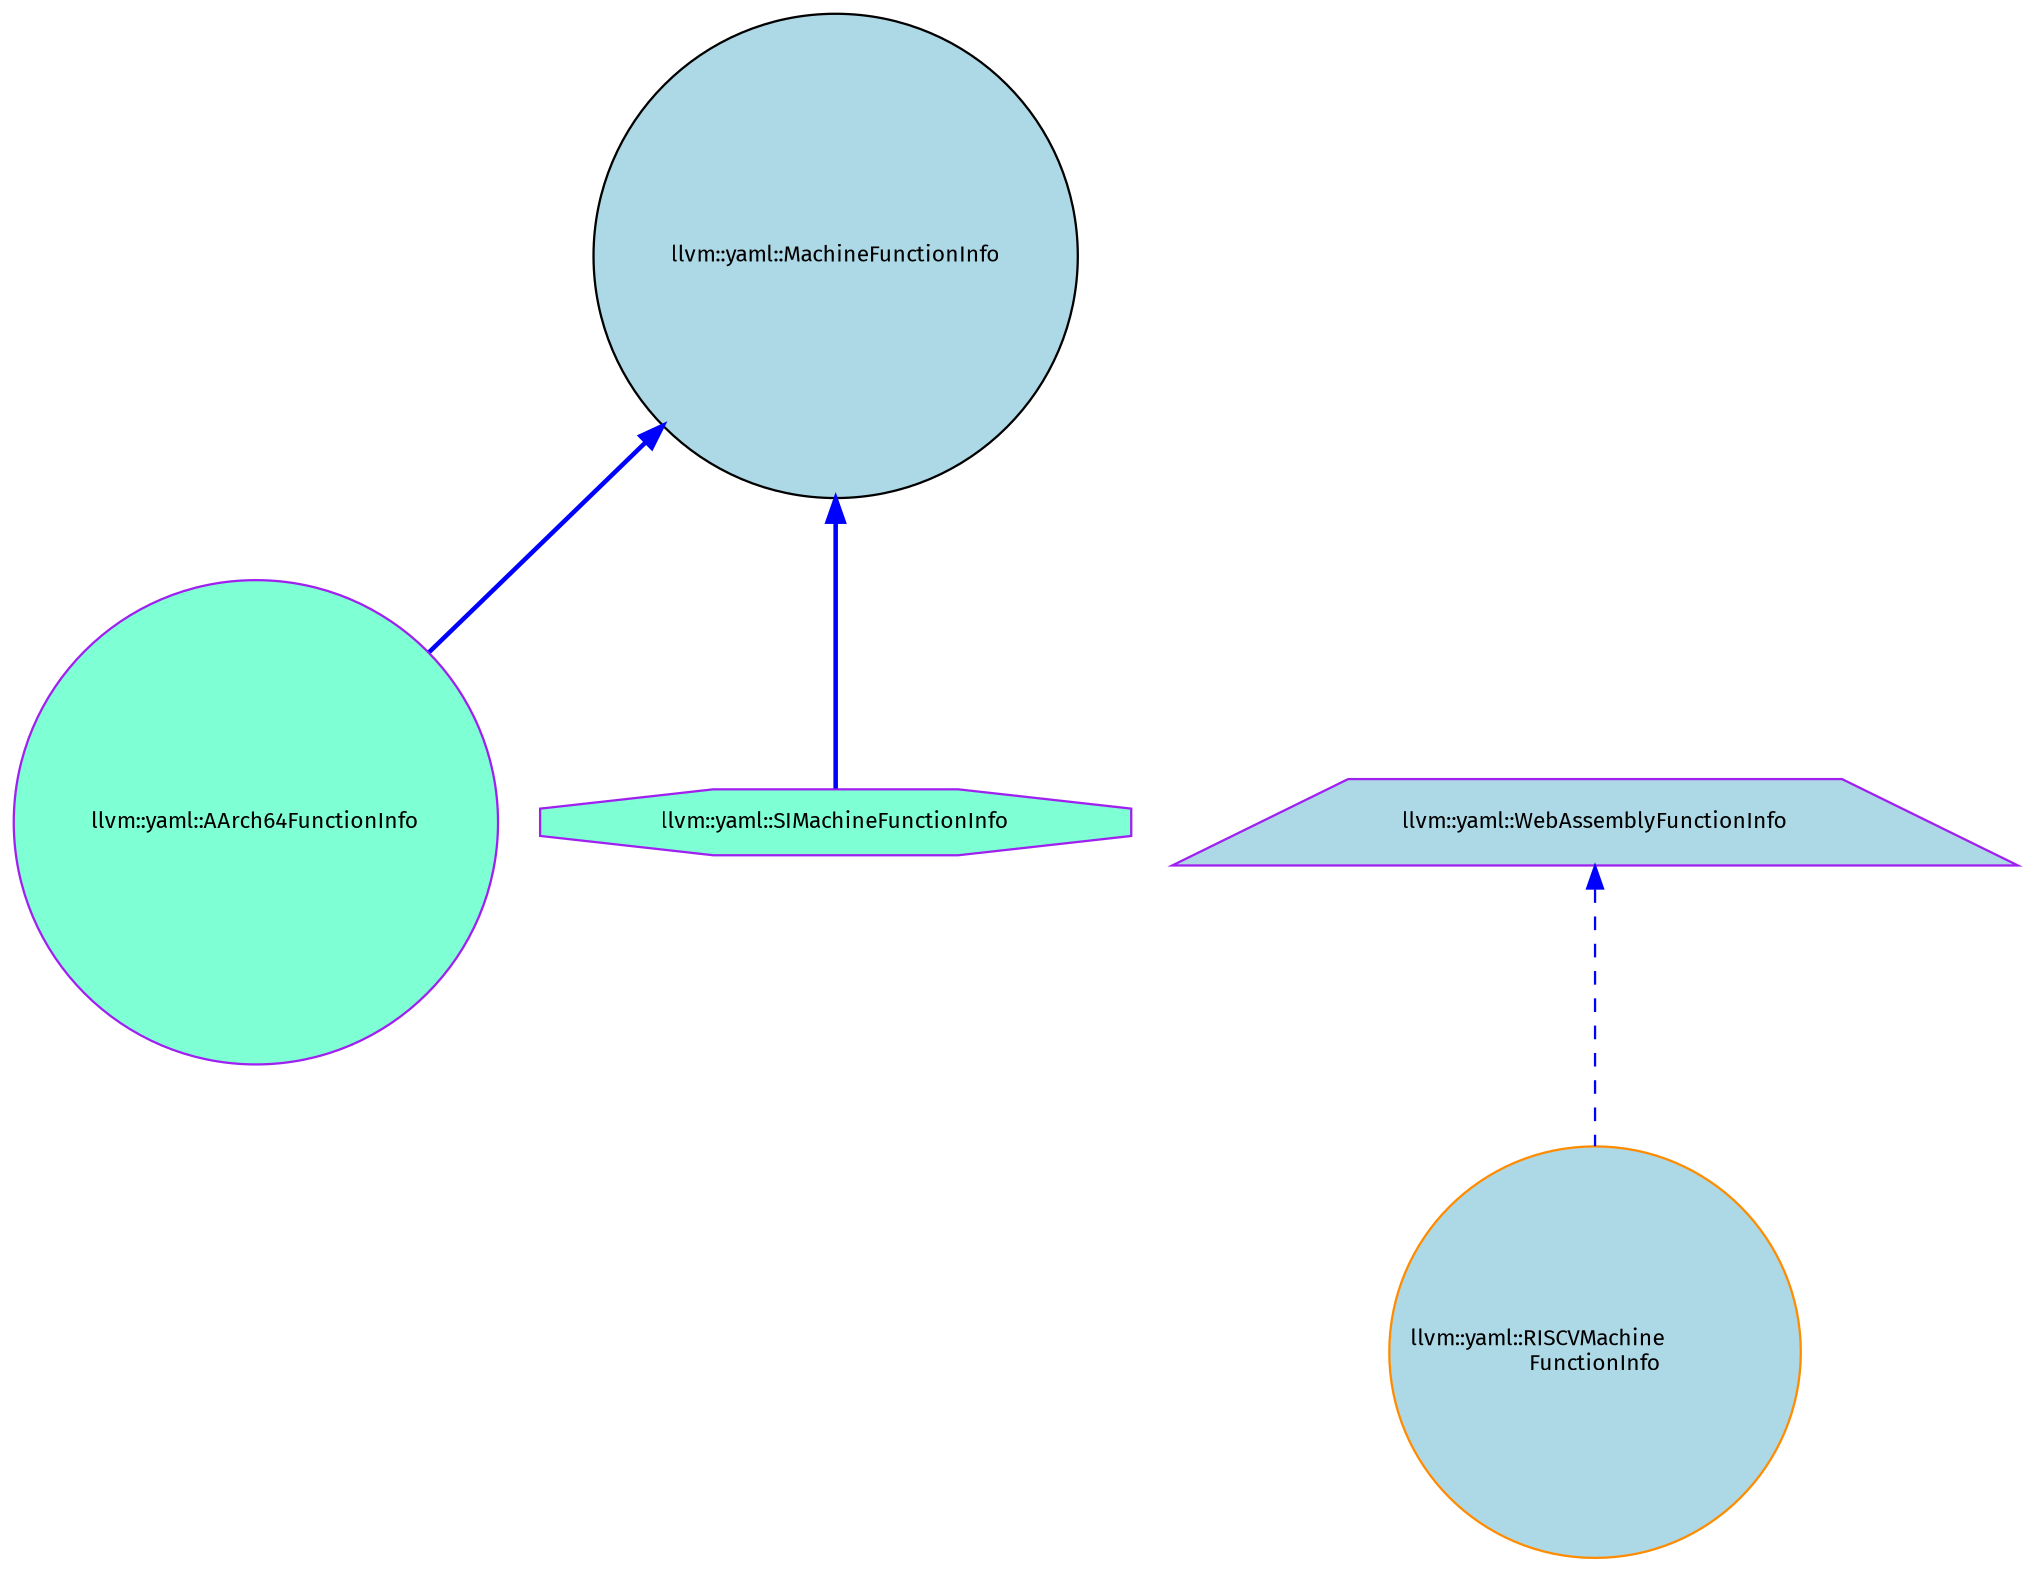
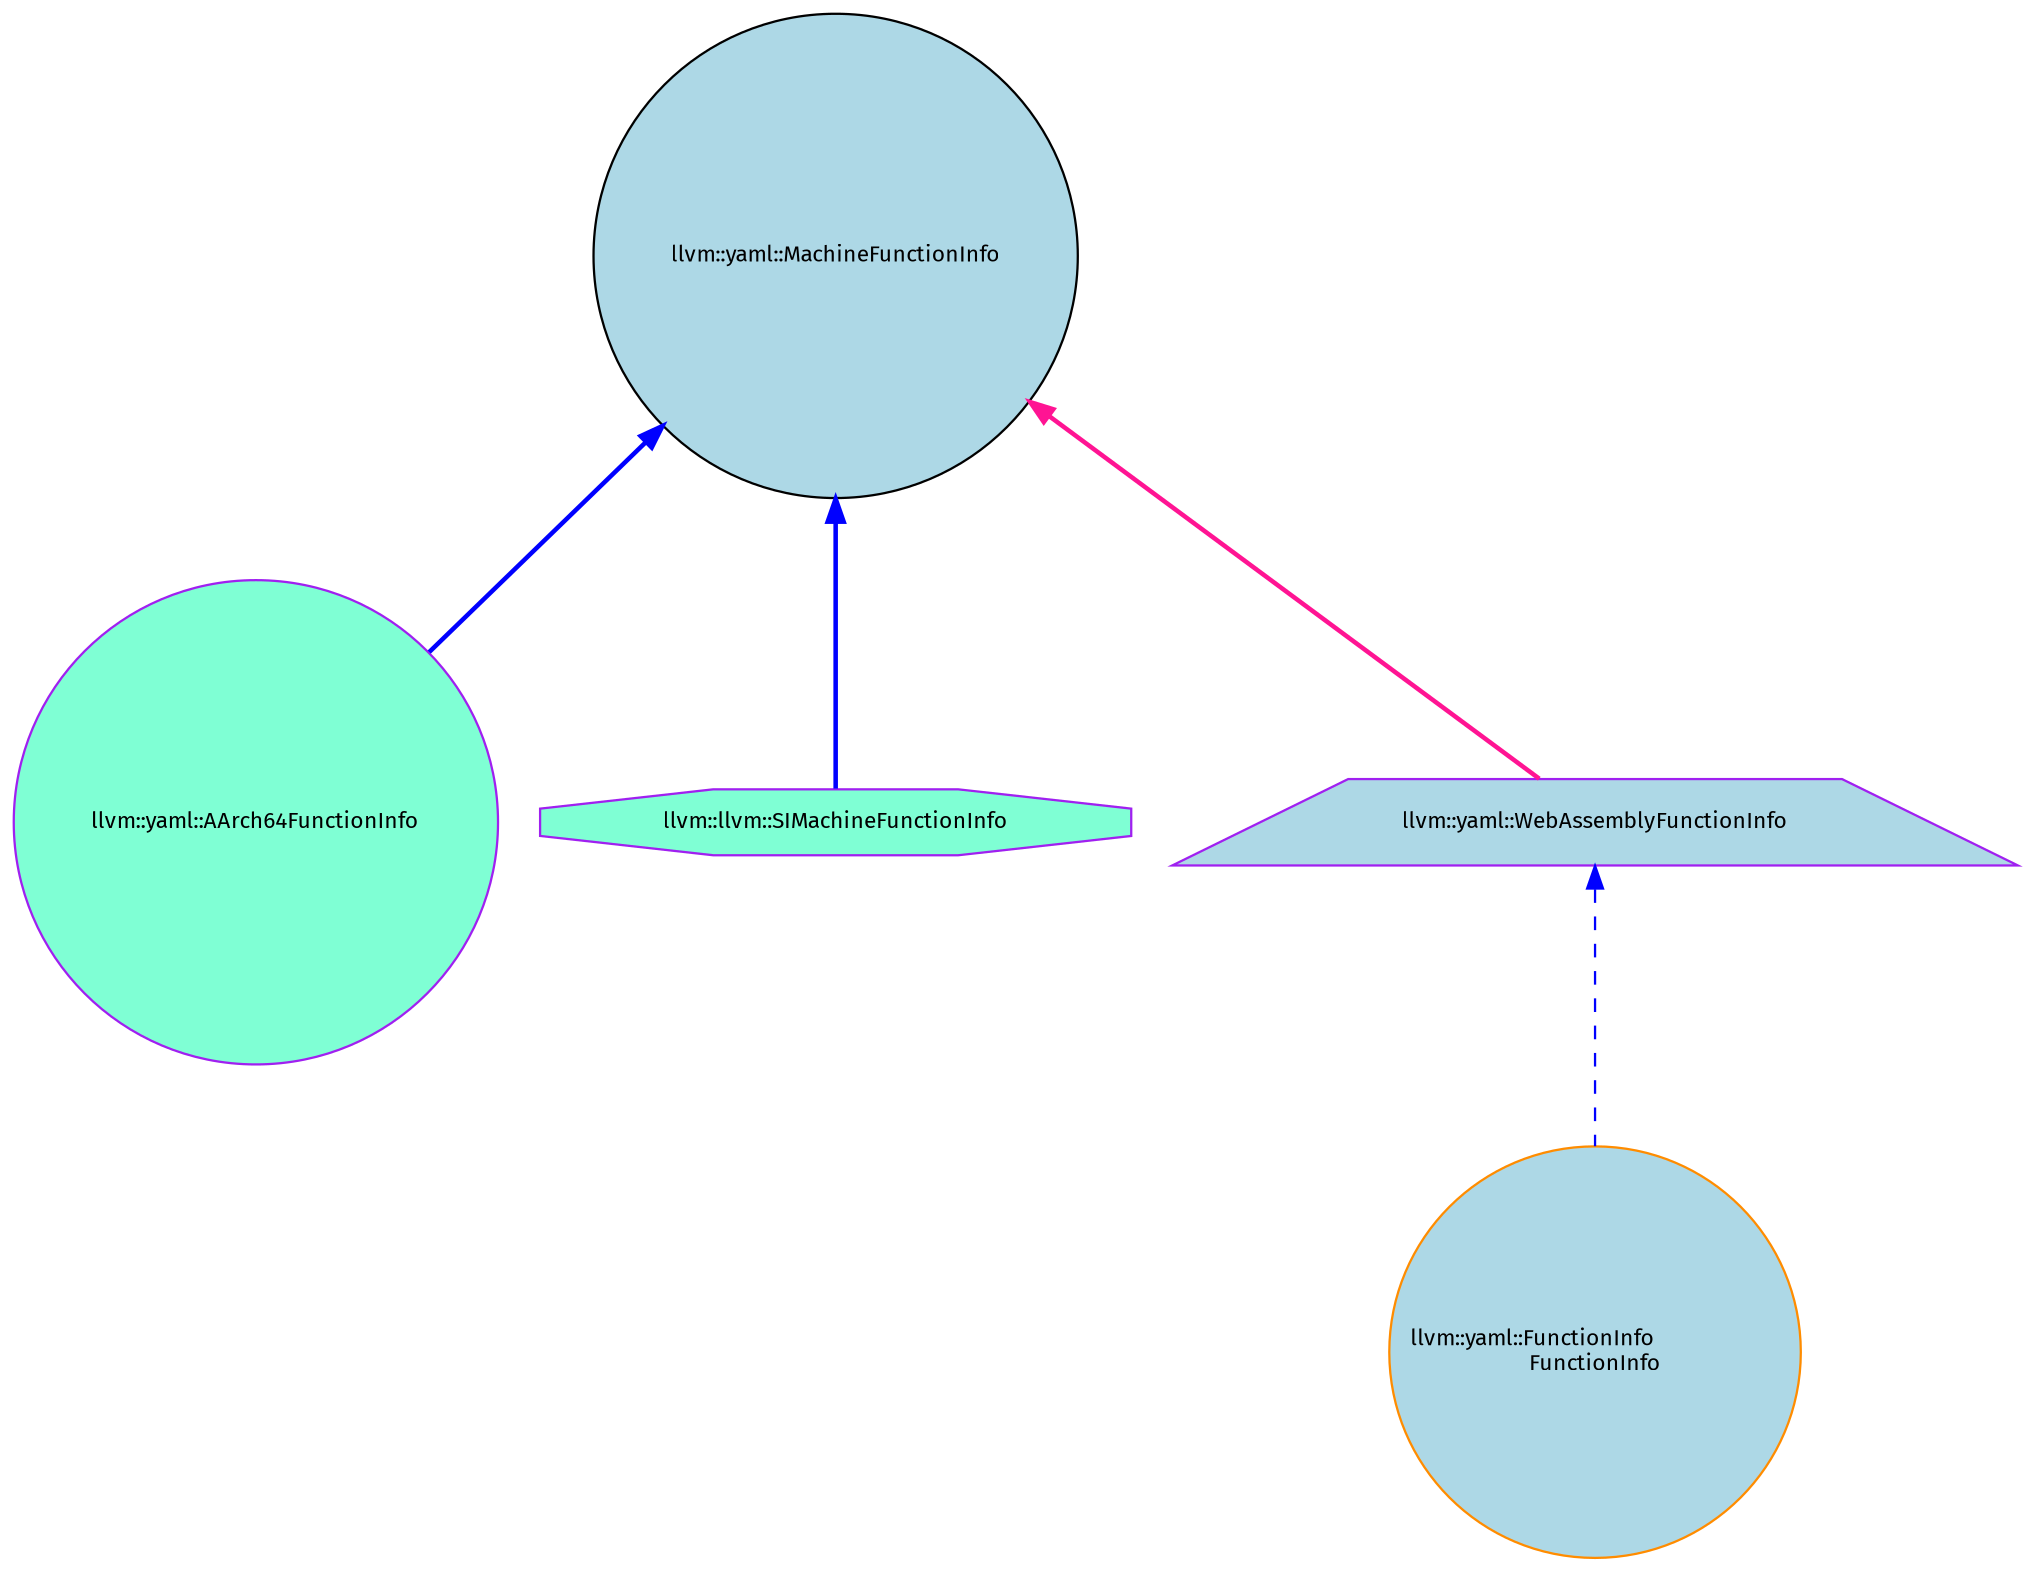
edge "llvm::yaml::WebAssemblyFunctionInfo" -> "llvm::yaml::MachineFunctionInfo": added
node "llvm::yaml::SIMachineFunctionInfo": label "llvm::yaml::SIMachineFunctionInfo" -> "llvm::llvm::SIMachineFunctionInfo"
node "llvm::yaml::RISCVMachine FunctionInfo": label "llvm::yaml::RISCVMachine FunctionInfo" -> "llvm::yaml::FunctionInfo FunctionInfo"
